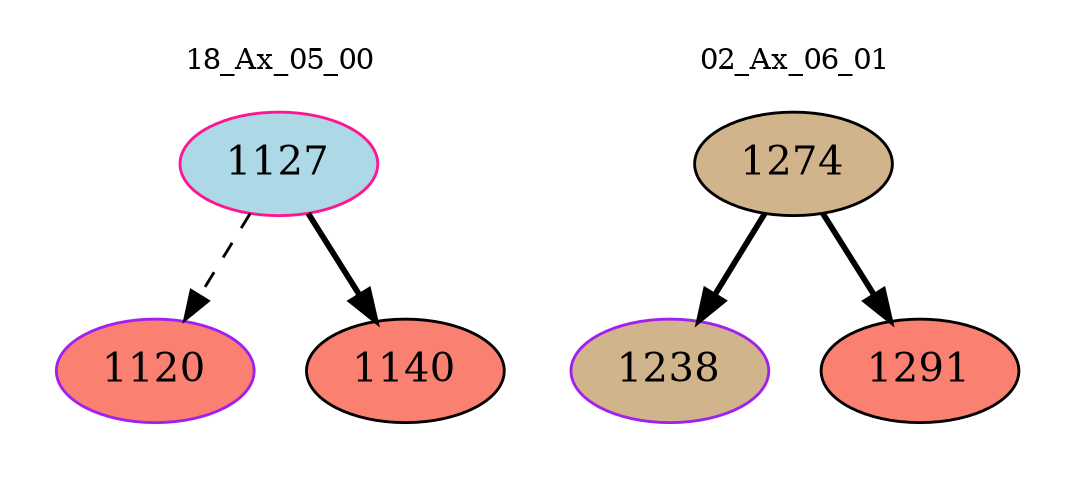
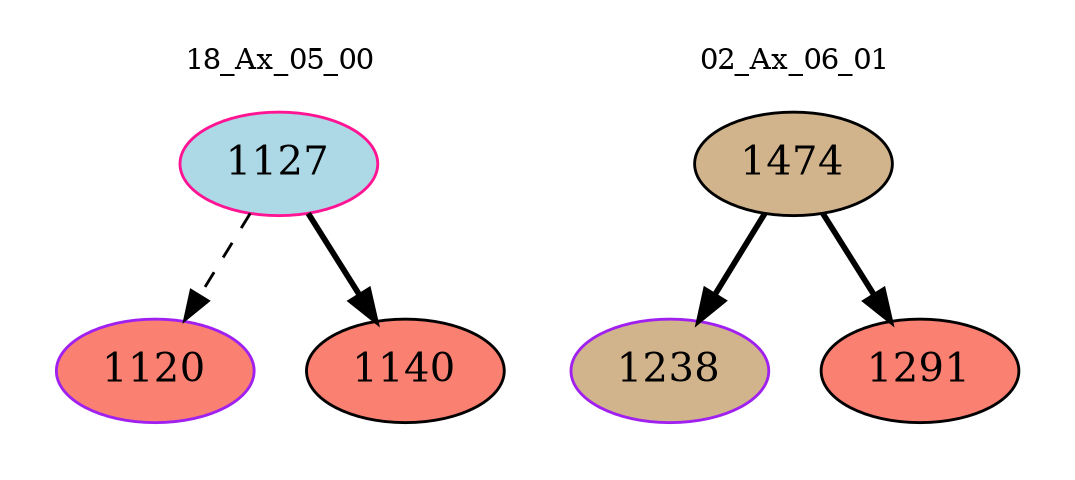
node "1274": label "1274" -> "1474"
